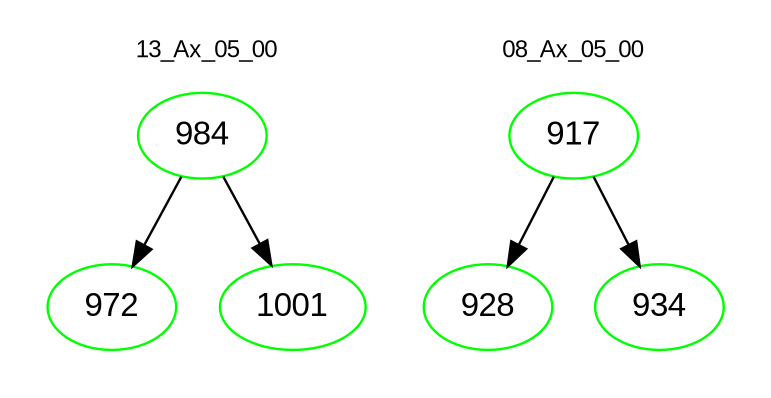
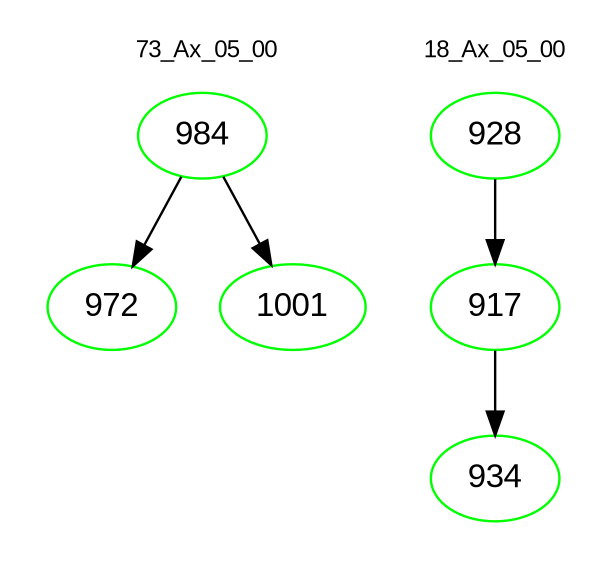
cluster "13_Ax_05_00": label "13_Ax_05_00" -> "73_Ax_05_00"
cluster "08_Ax_05_00": label "08_Ax_05_00" -> "18_Ax_05_00"
edge "917" -> "928": reversed
